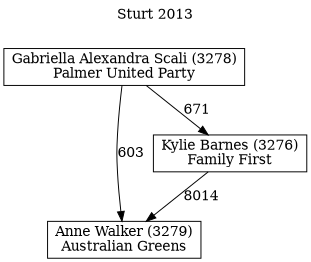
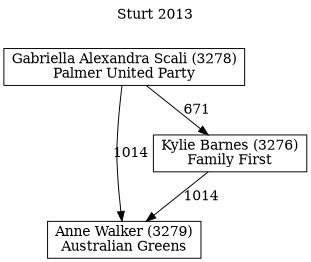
edge "Gabriella Alexandra Scali (3278) Palmer United Party" -> "Anne Walker (3279) Australian Greens": label "603" -> "1014"
edge "Kylie Barnes (3276) Family First" -> "Anne Walker (3279) Australian Greens": label "8014" -> "1014"
